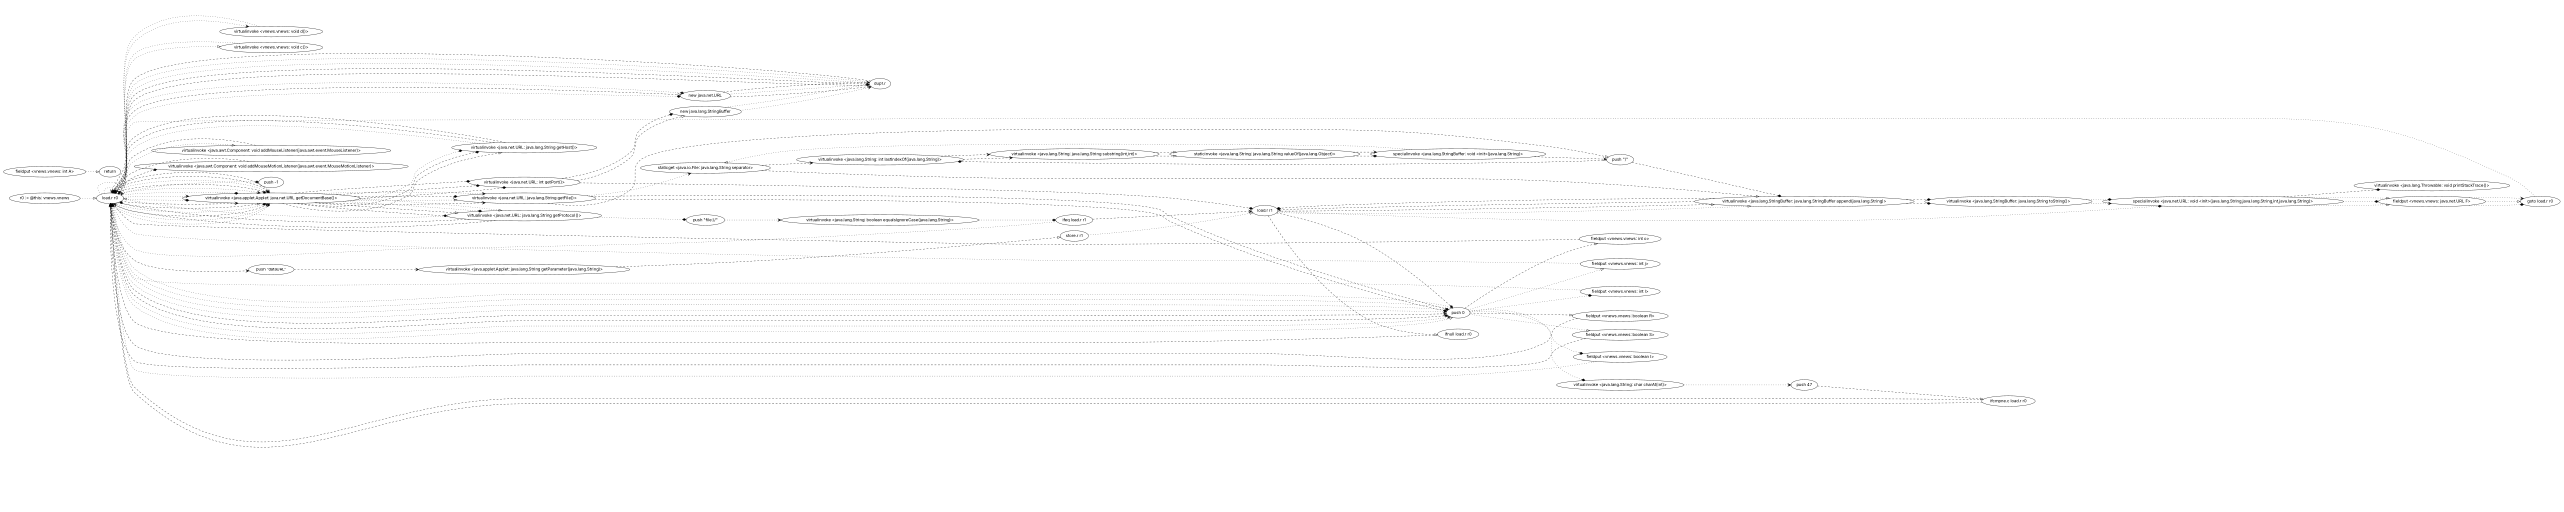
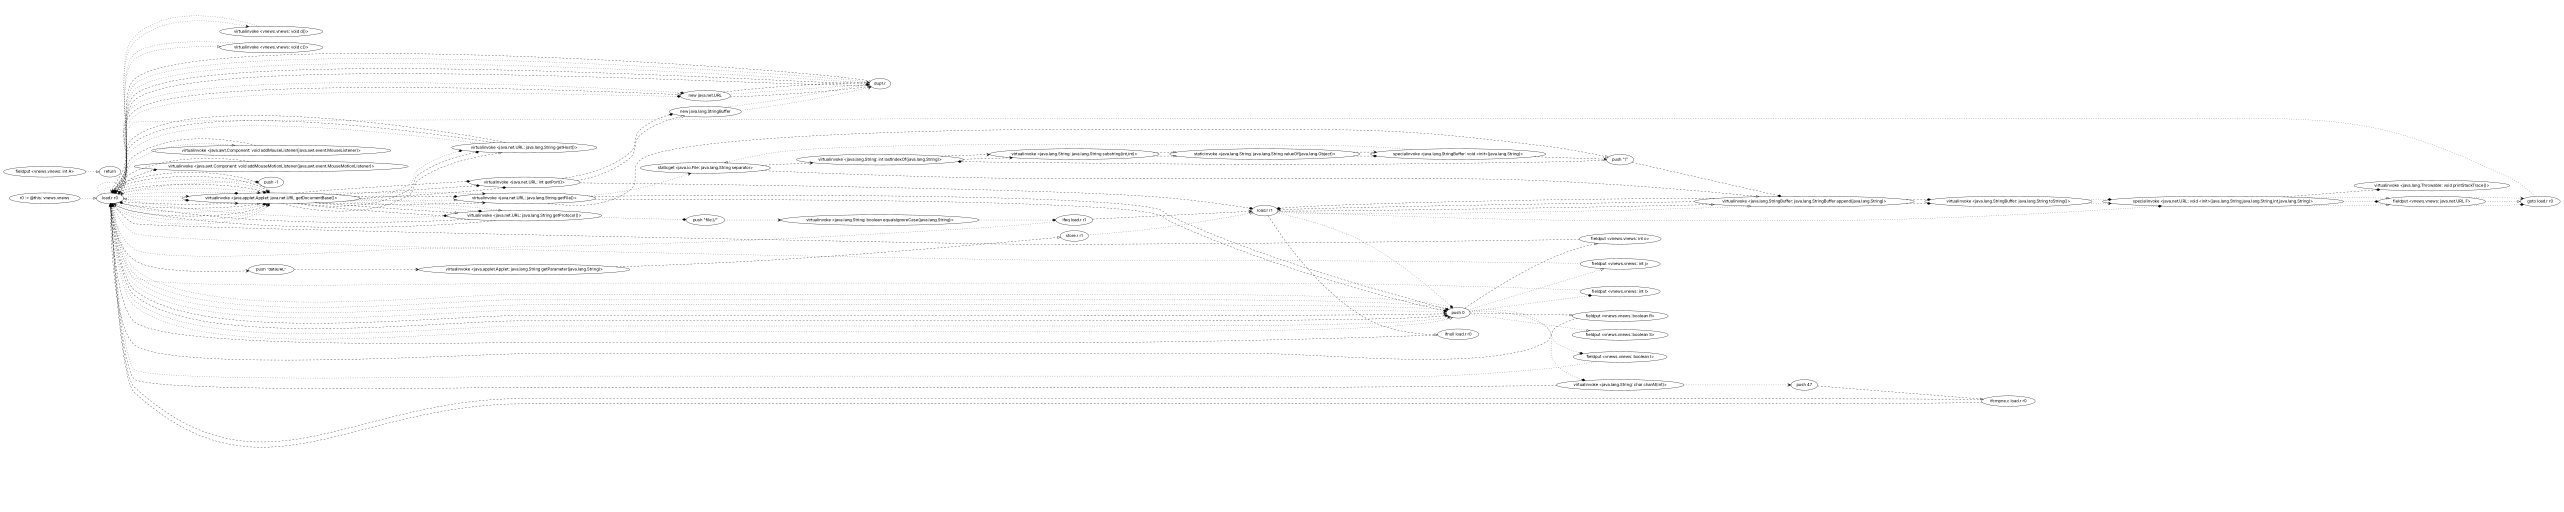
edge "load.r r1" -> "push 0": style dashed -> dotted
edge "fieldput <vnews.vnews: boolean S>" -> "load.r r0": now "virtualinvoke <java.lang.String: char charAt(int)>" -> "load.r r0"
